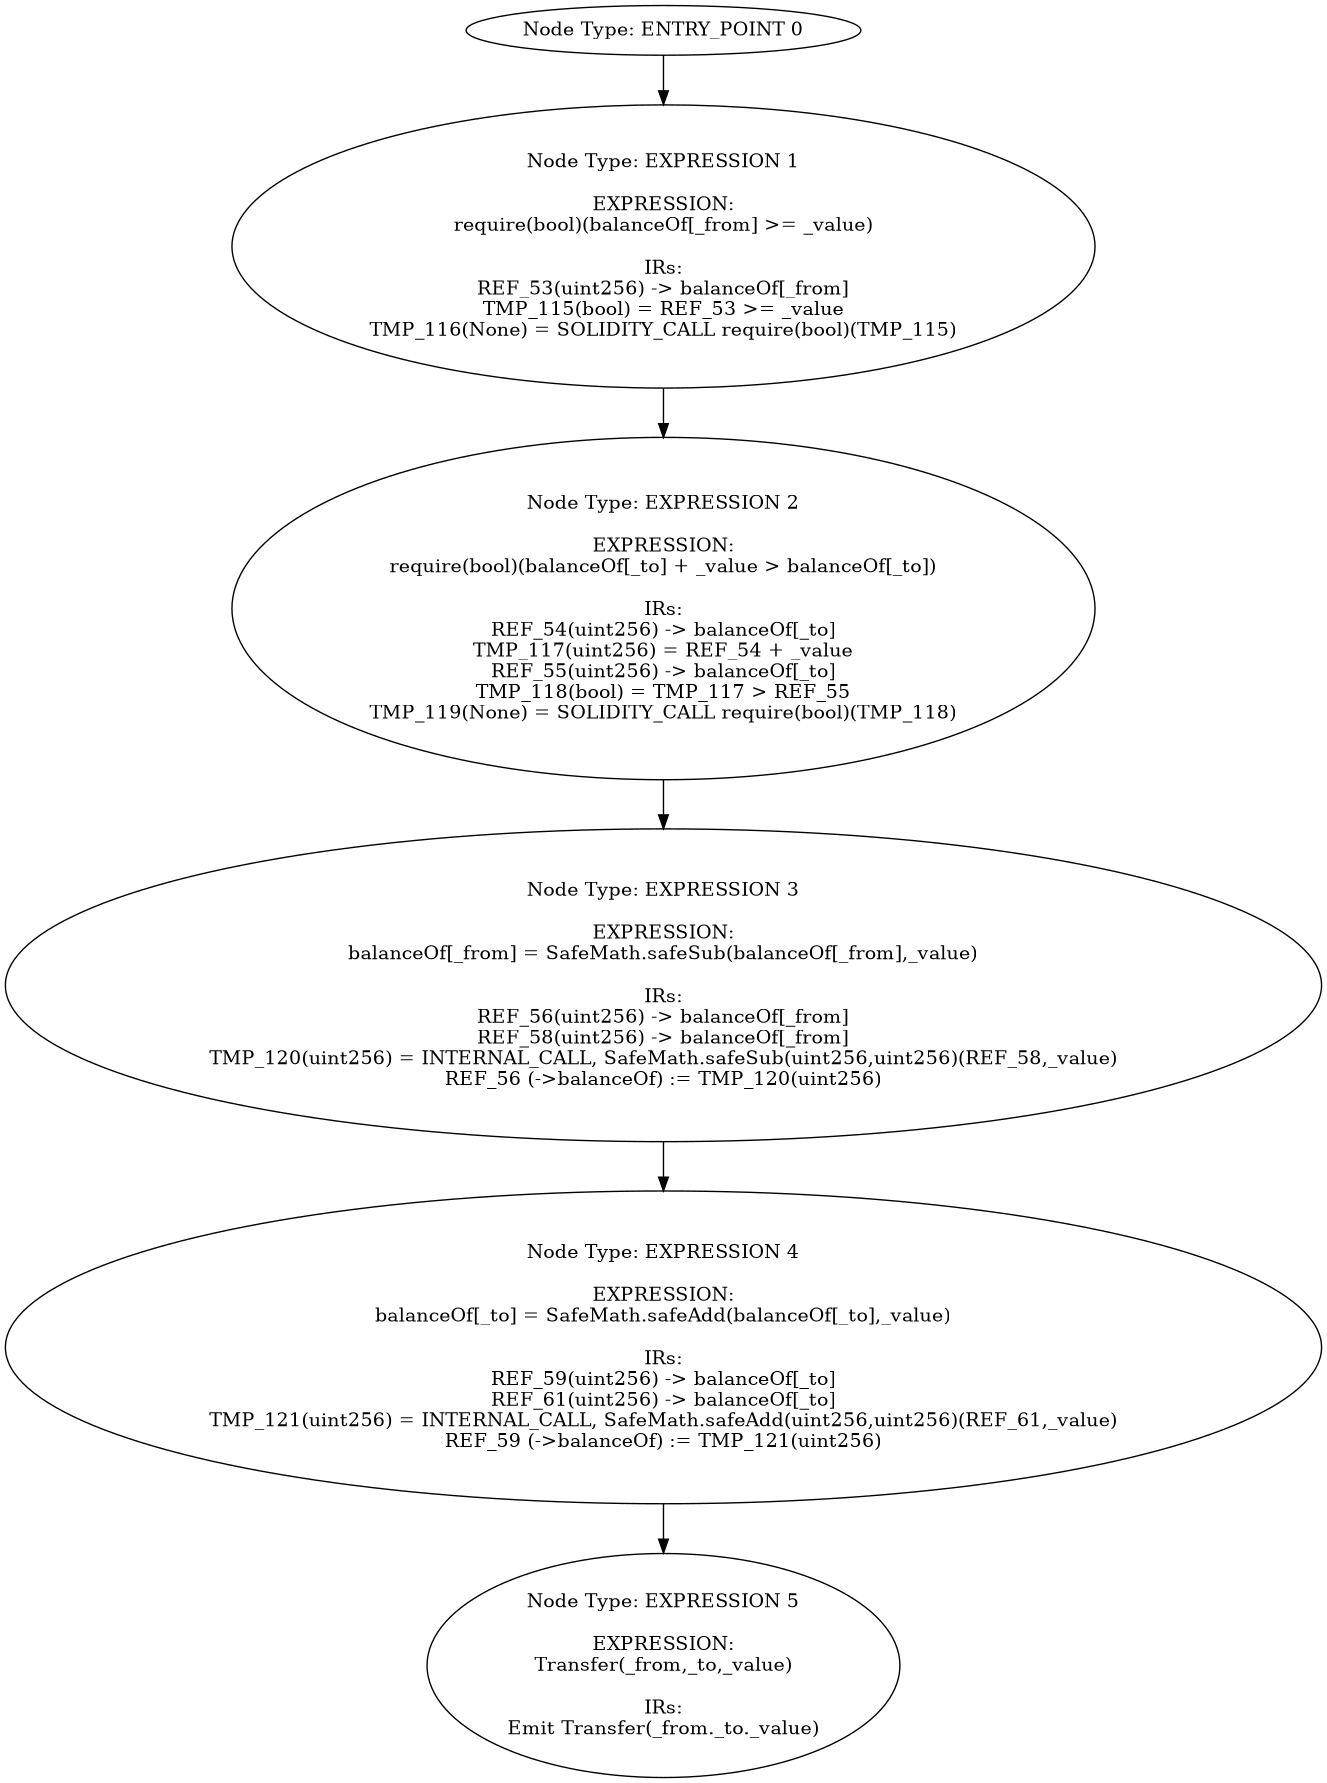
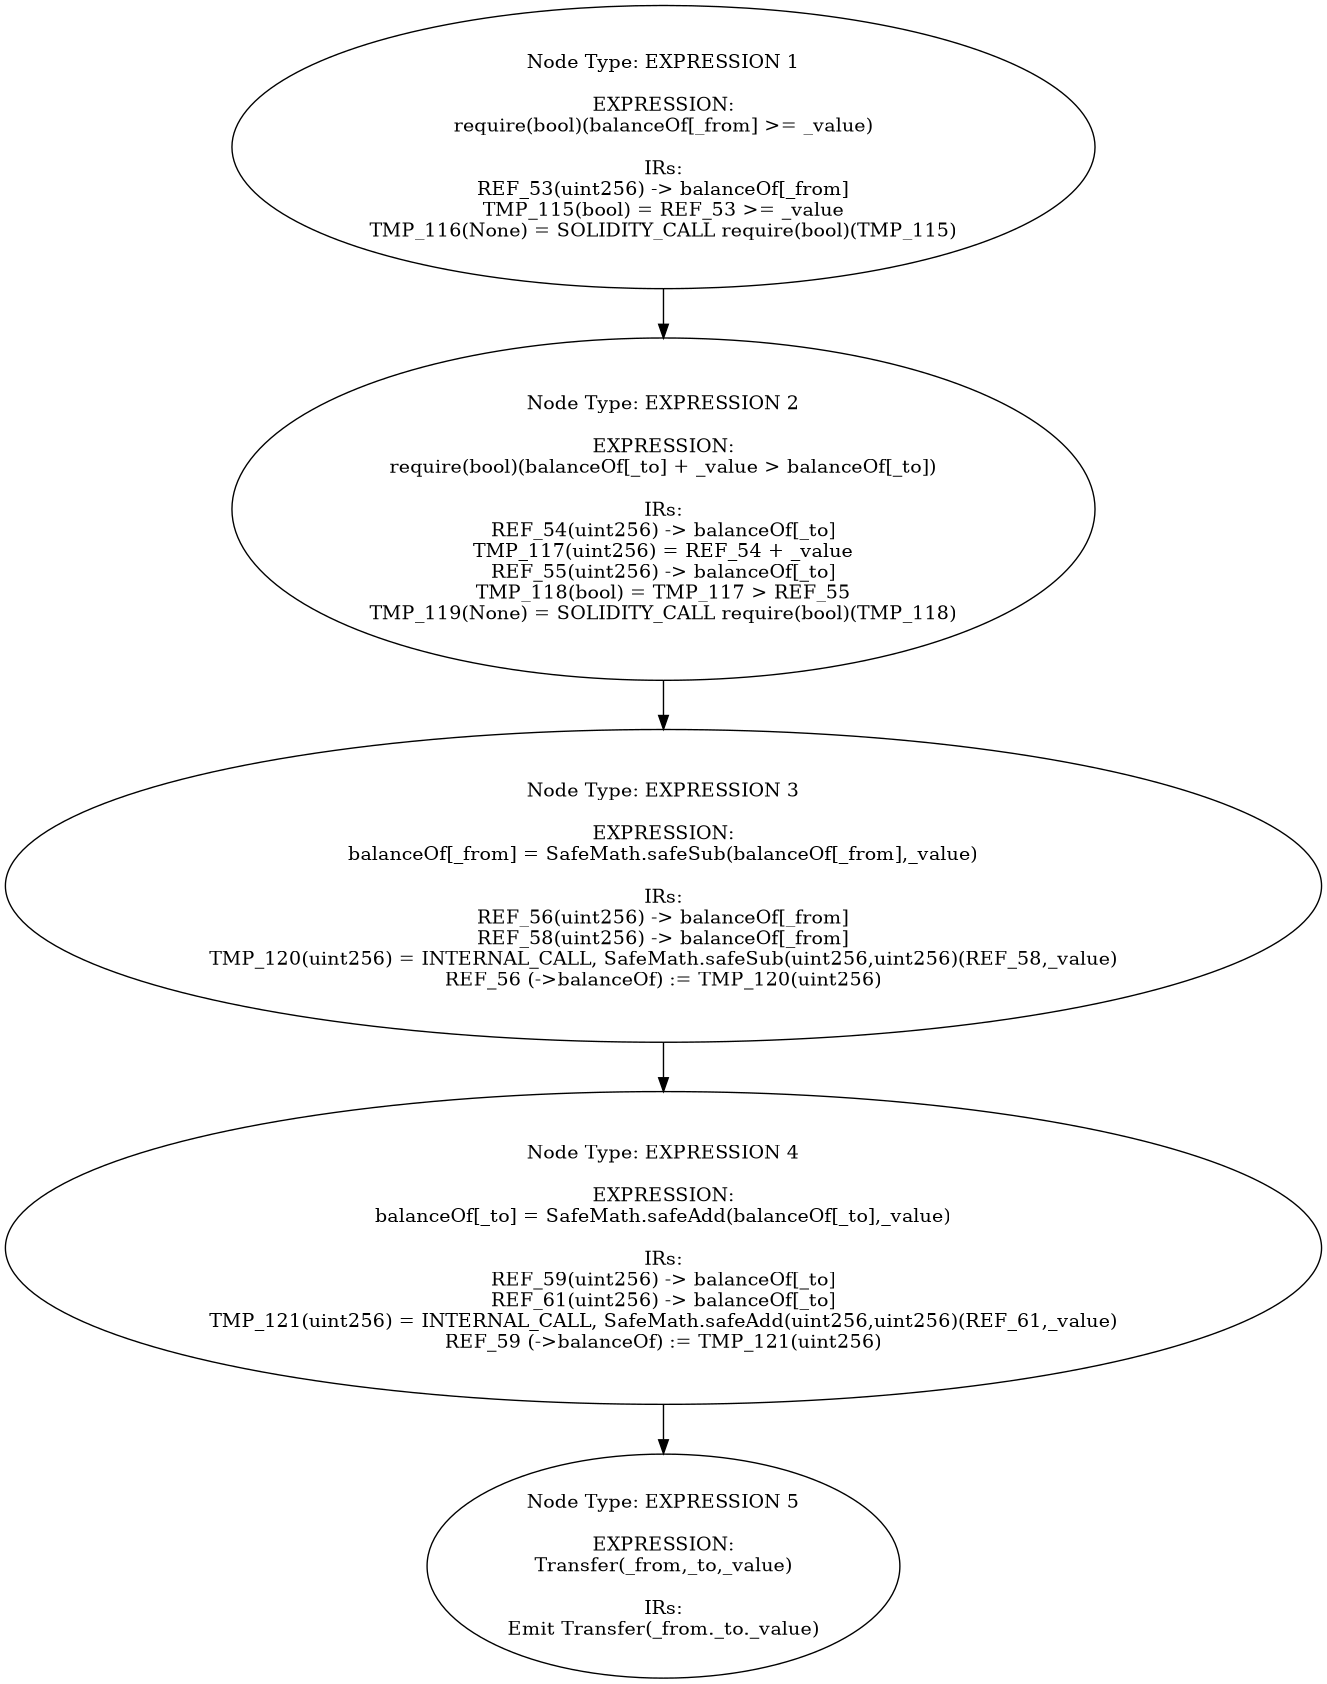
node "Node Type: ENTRY_POINT 0": removed
